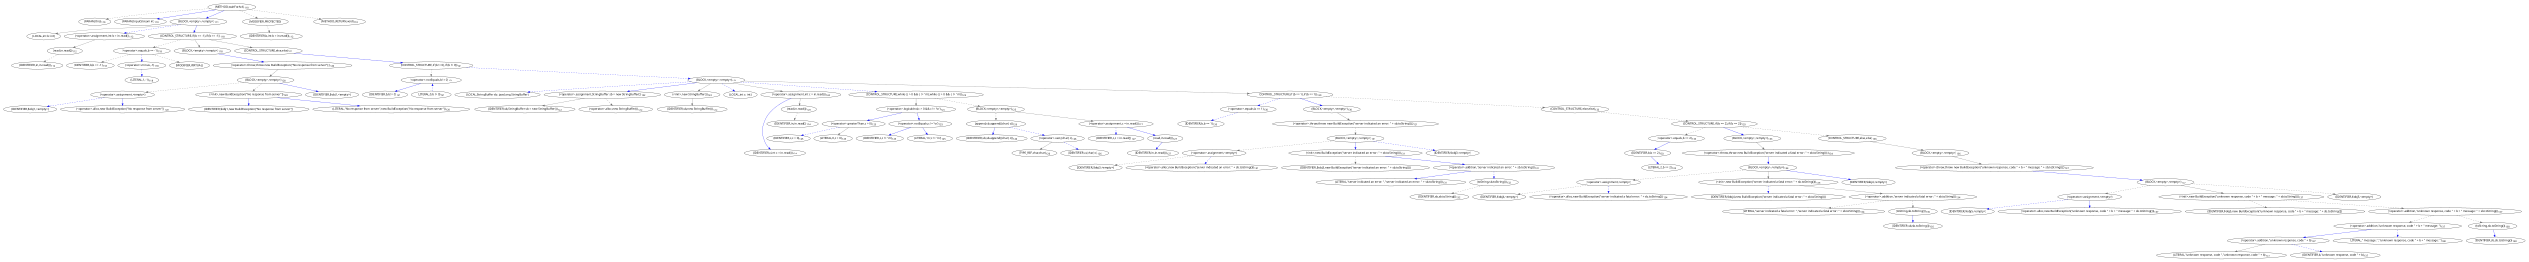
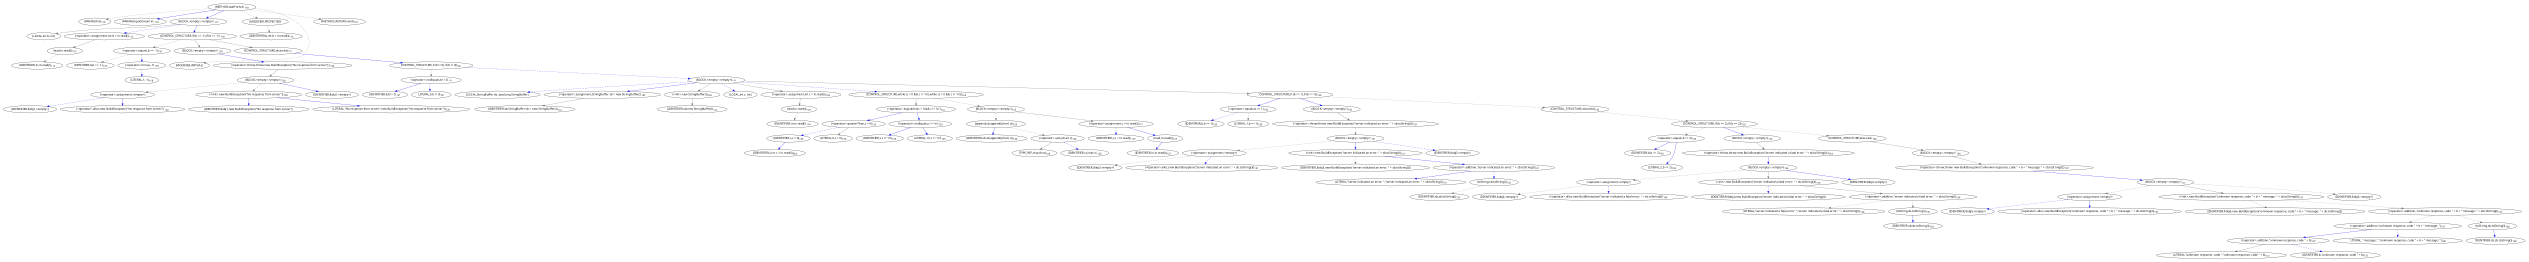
edge "(<operator>.equals,b == -1)" -> "(MODIFIER,VIRTUAL)": now "(METHOD,waitForAck)" -> "(MODIFIER,VIRTUAL)"
edge "(LITERAL,0,b != 0)" -> "(<operator>.notEquals,b != 0)": reversed
edge "(CONTROL_STRUCTURE,if (b == 1),if (b == 1))" -> "(<operator>.equals,b == 1)": style dashed -> solid
node "(<operator>.alloc,new StringBuffer())": removed
edge "(<operator>.assignment,int c = in.read())" -> "(IDENTIFIER,c,int c = in.read())": now "(IDENTIFIER,c,c > 0)" -> "(IDENTIFIER,c,int c = in.read())"
node "(LITERAL,1,b == 1)": added
edge "(append,sb.append((char) c))" -> "(<operator>.cast,(char) c)": color blue -> gray40
node "(IDENTIFIER,c,int c = in.read())": text "124" -> "924"
edge "(IDENTIFIER,b,b == 2)" -> "(LITERAL,2,b == 2)": now "(<operator>.equals,b == 2)" -> "(LITERAL,2,b == 2)"
